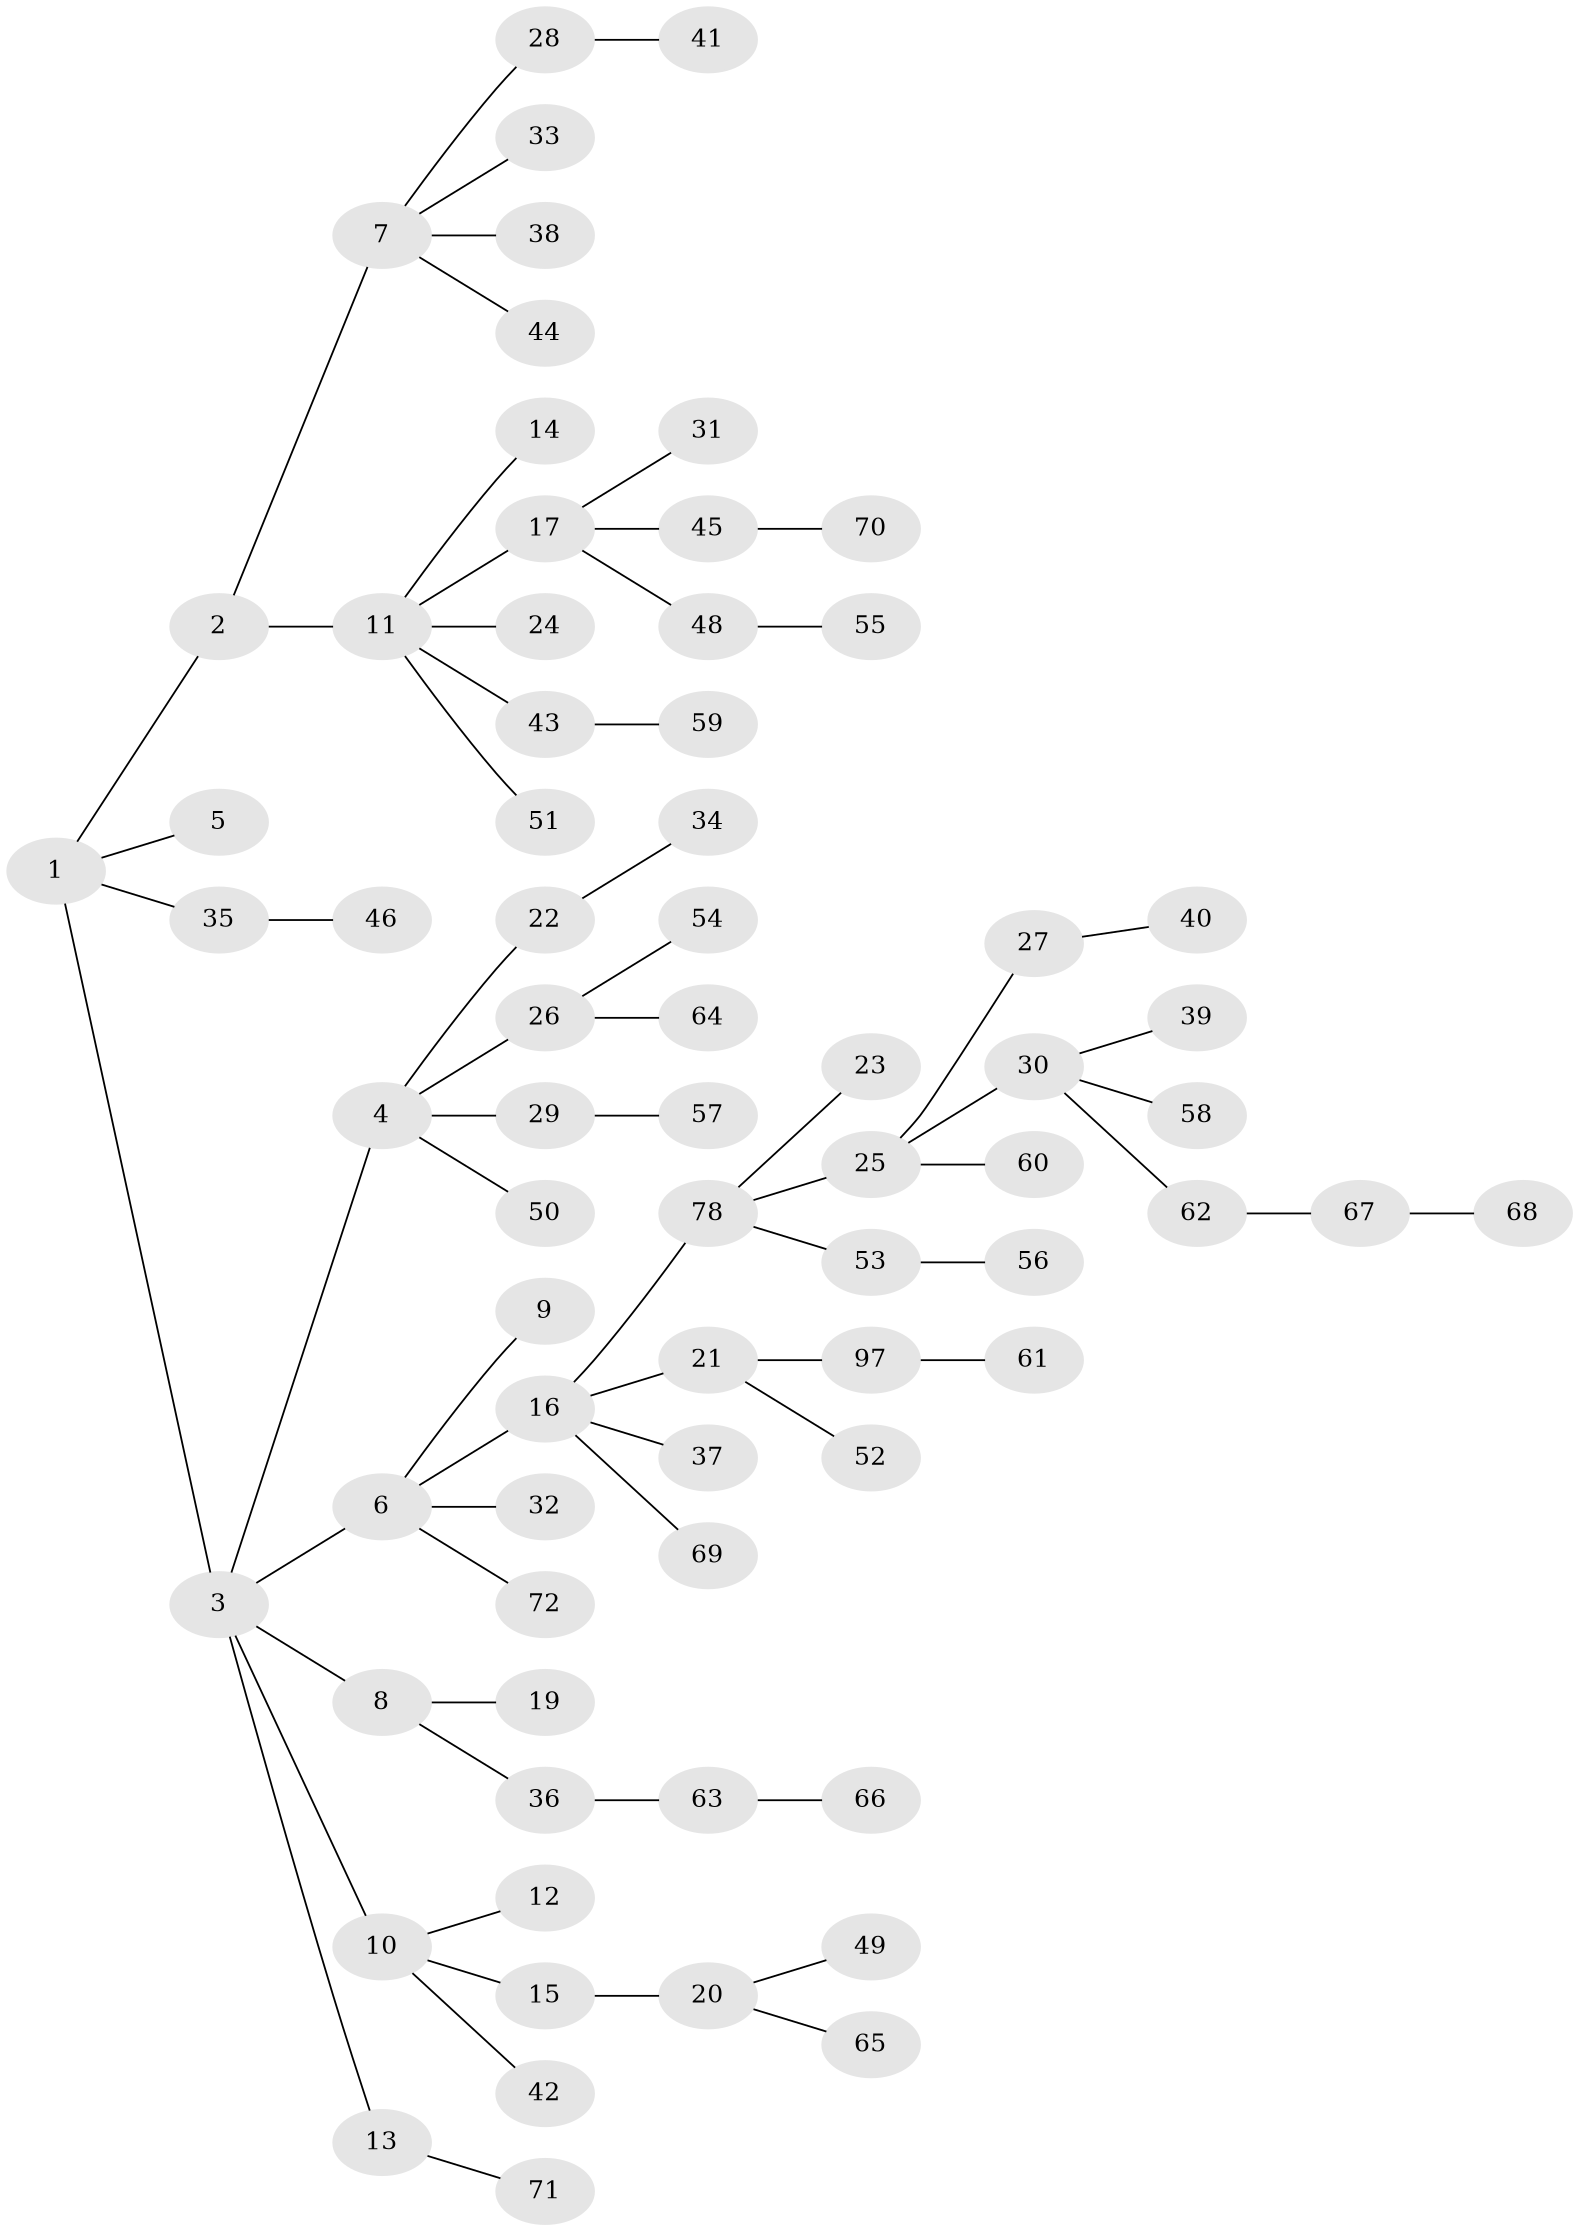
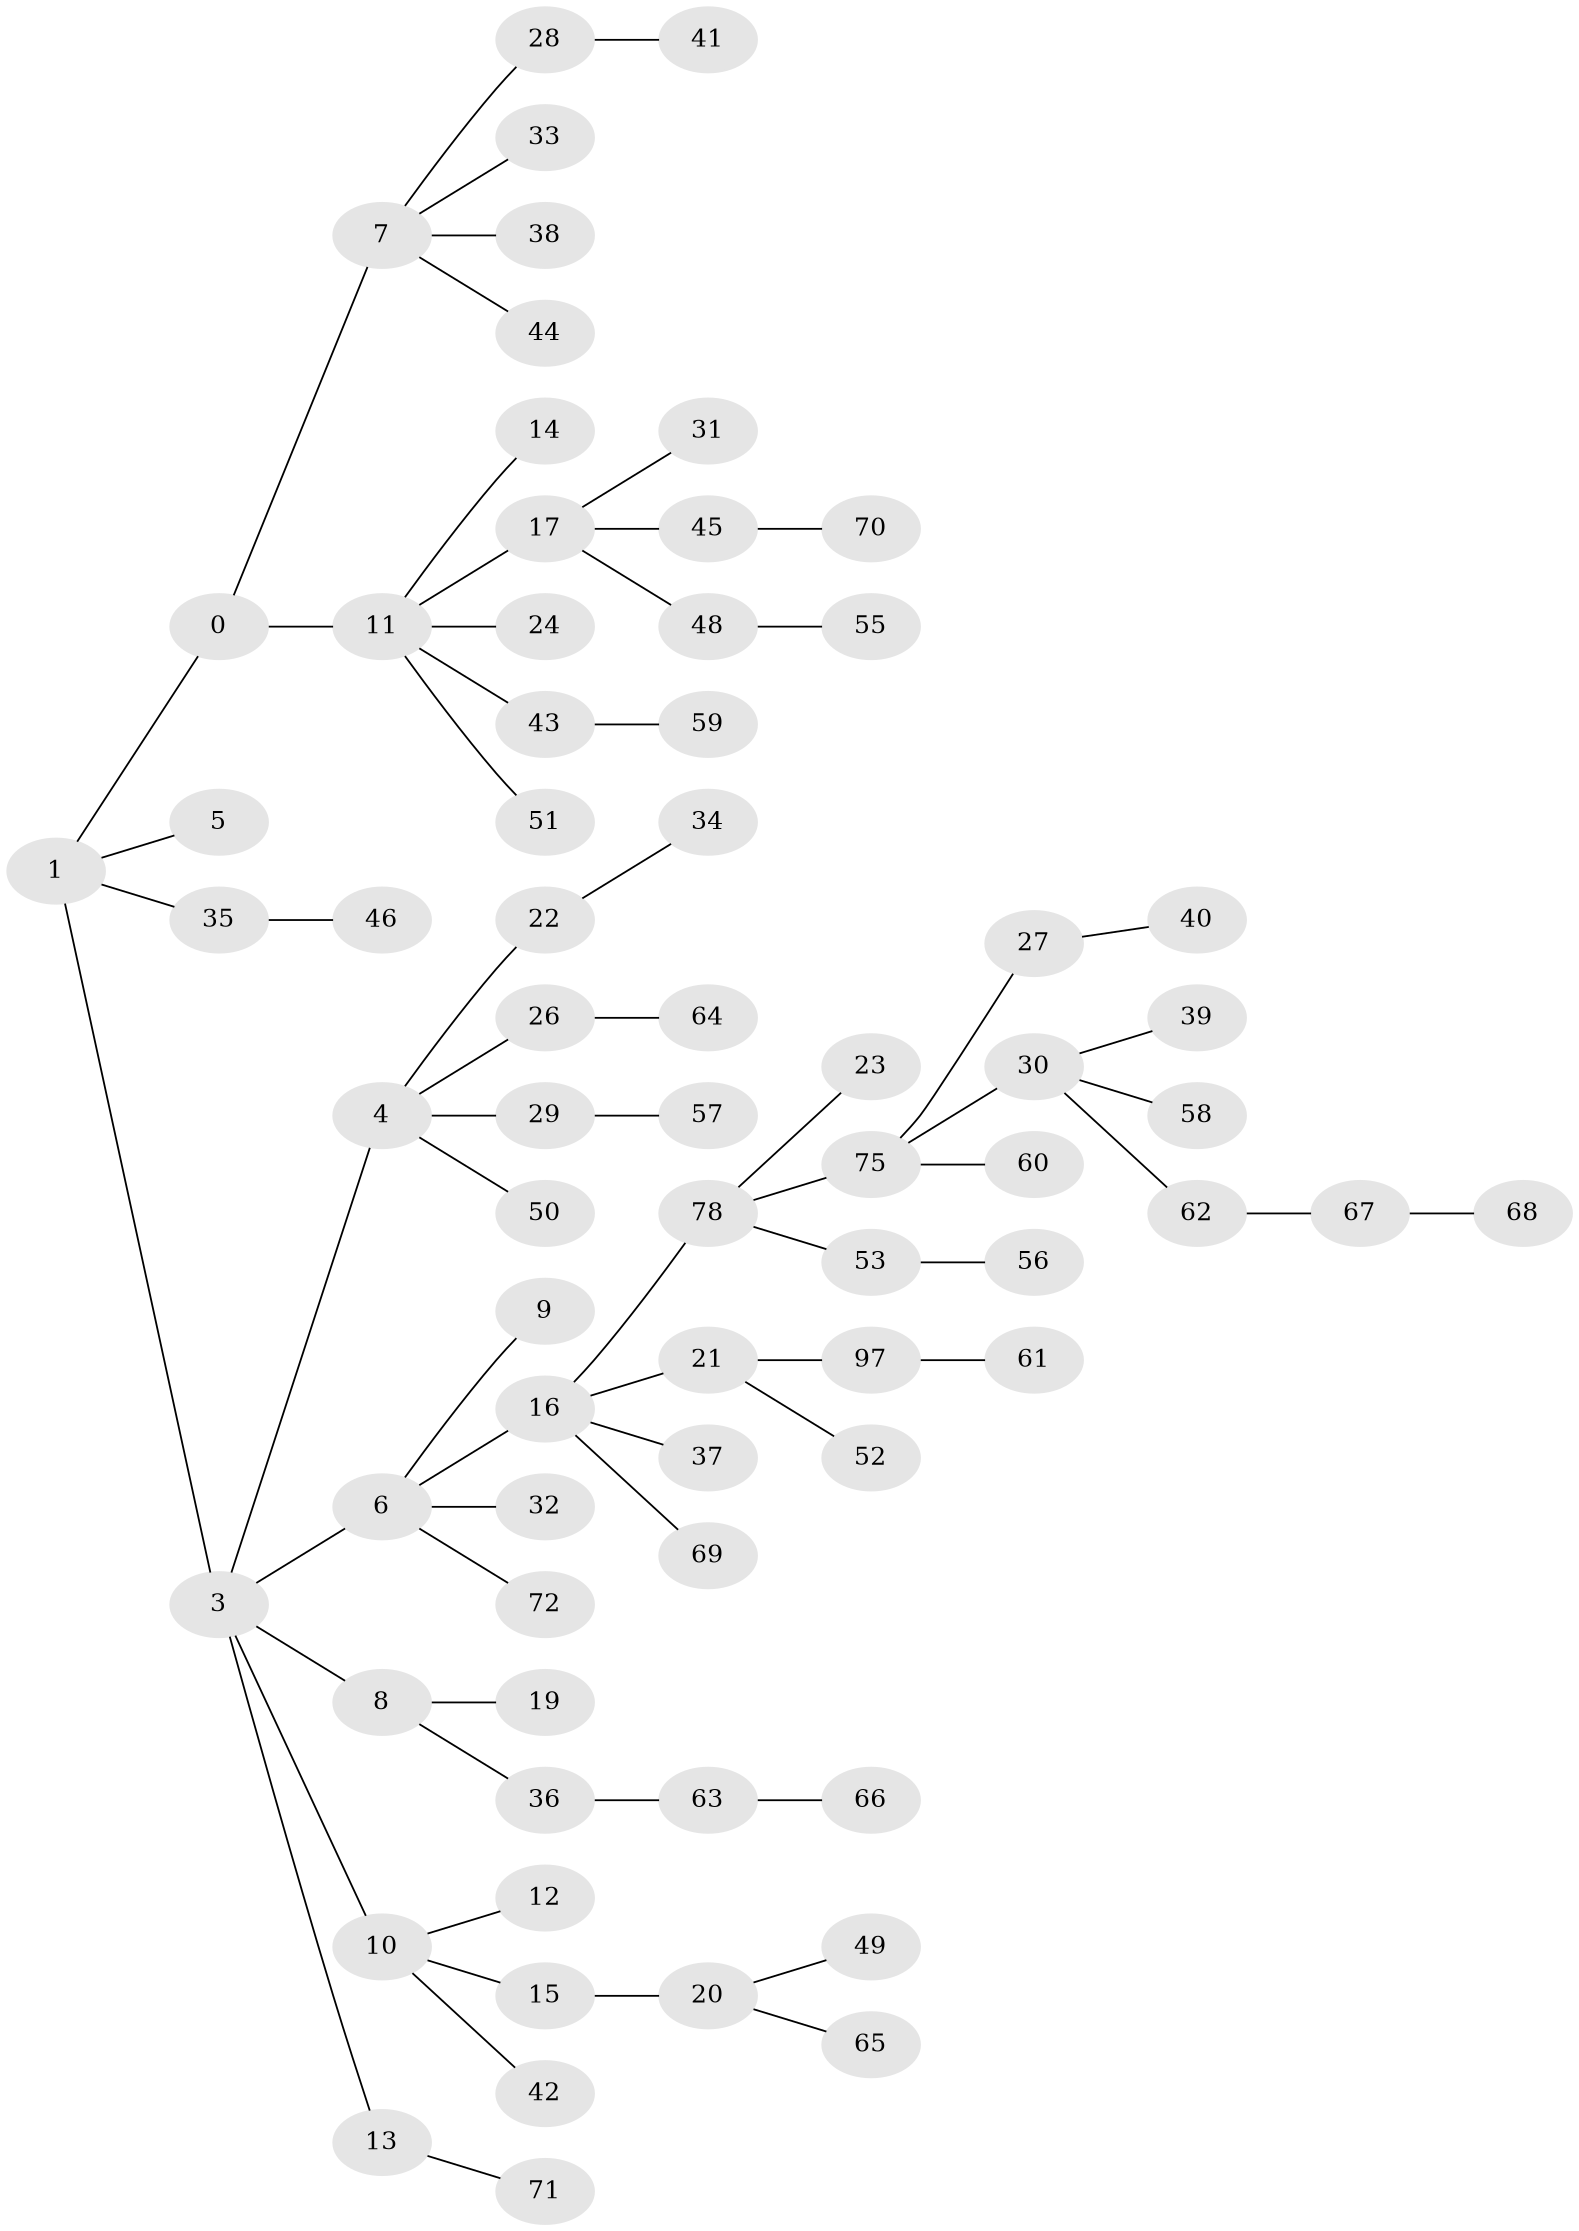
node "2": label "2" -> "0"
node "54": removed
node "25": label "25" -> "75"
